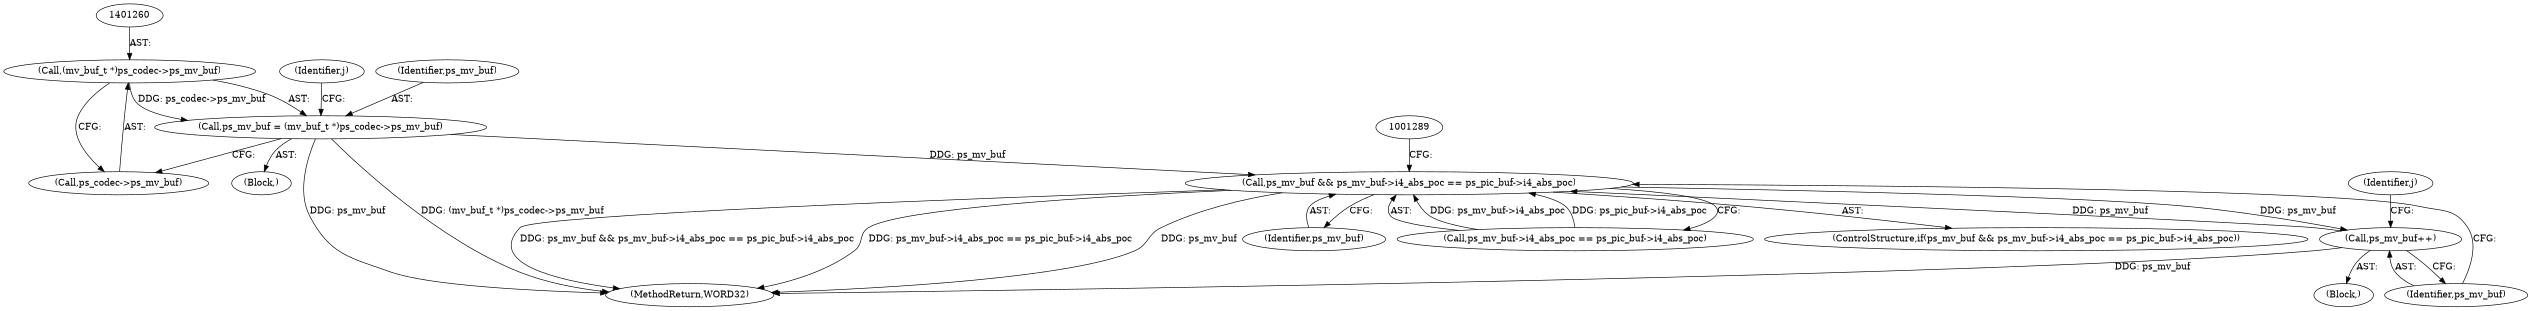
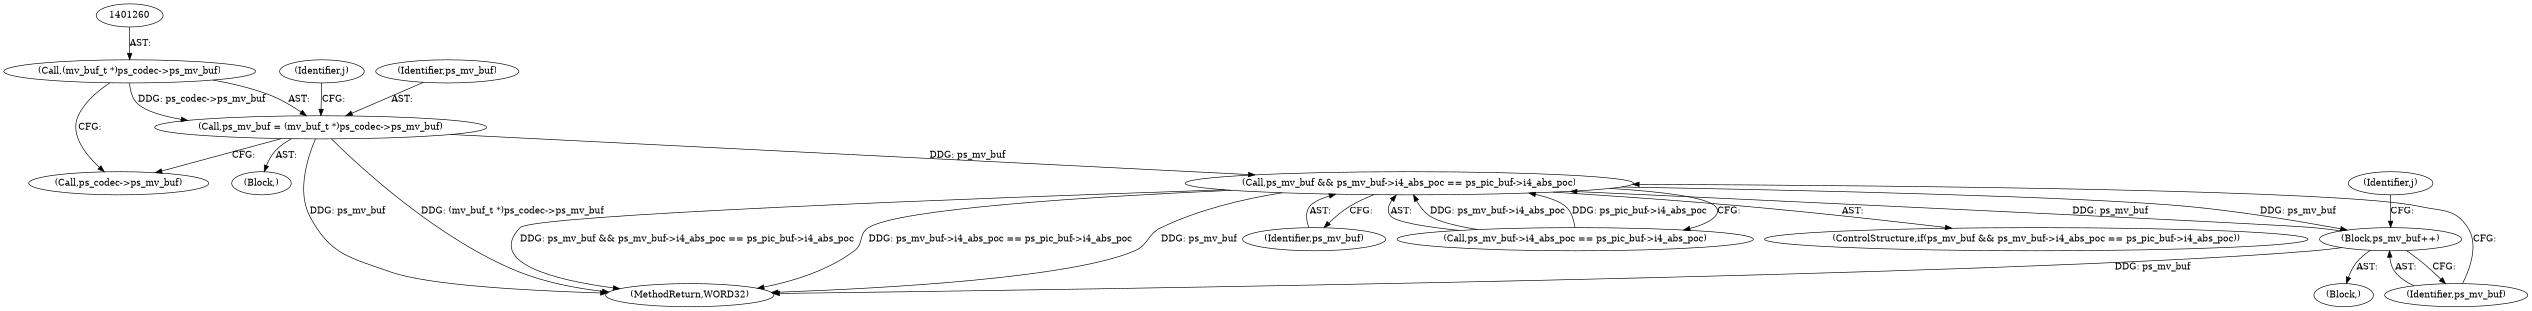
node "1001289": removed
edge "(Call,ps_codec->ps_mv_buf)" -> "(Call,(mv_buf_t *)ps_codec->ps_mv_buf)": removed, label "AST:"
node "(Call,ps_mv_buf++)": label "(Call,ps_mv_buf++)" -> "(Block,ps_mv_buf++)"
